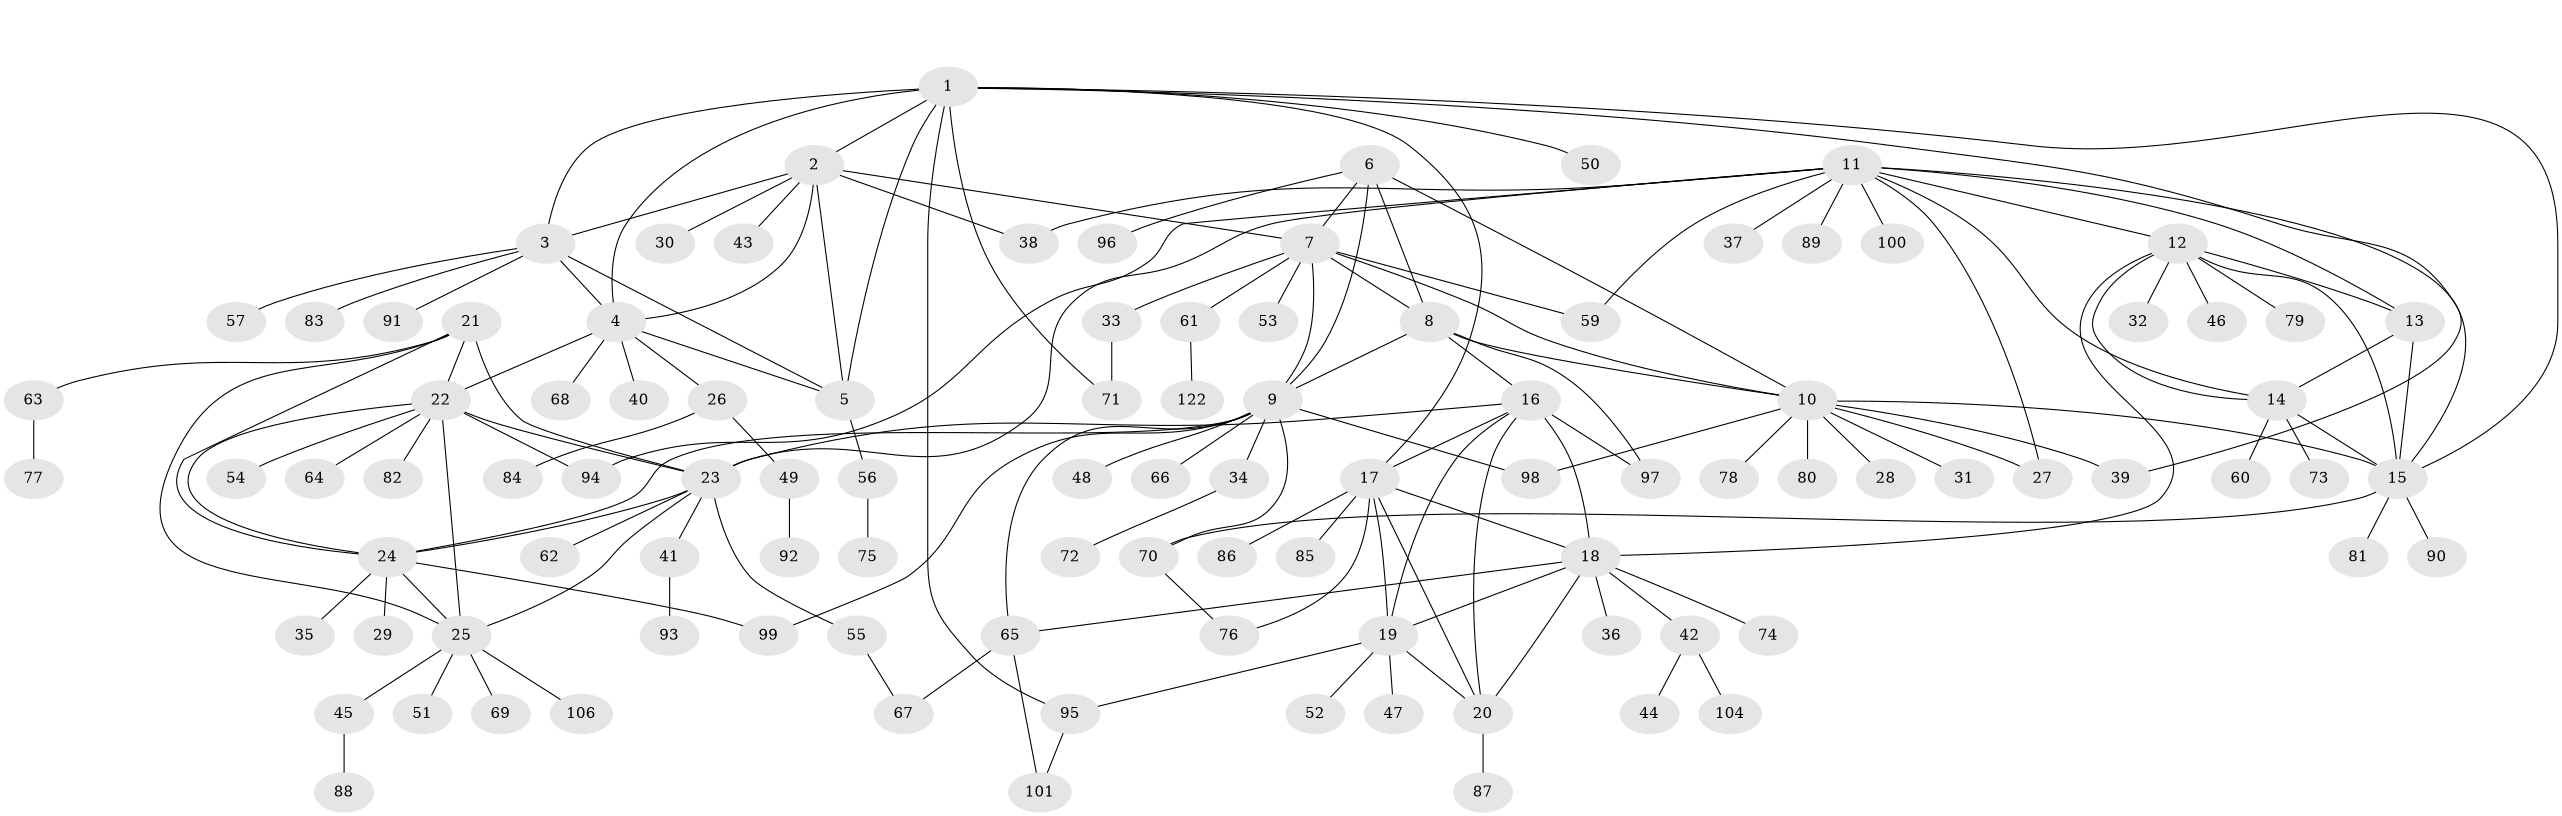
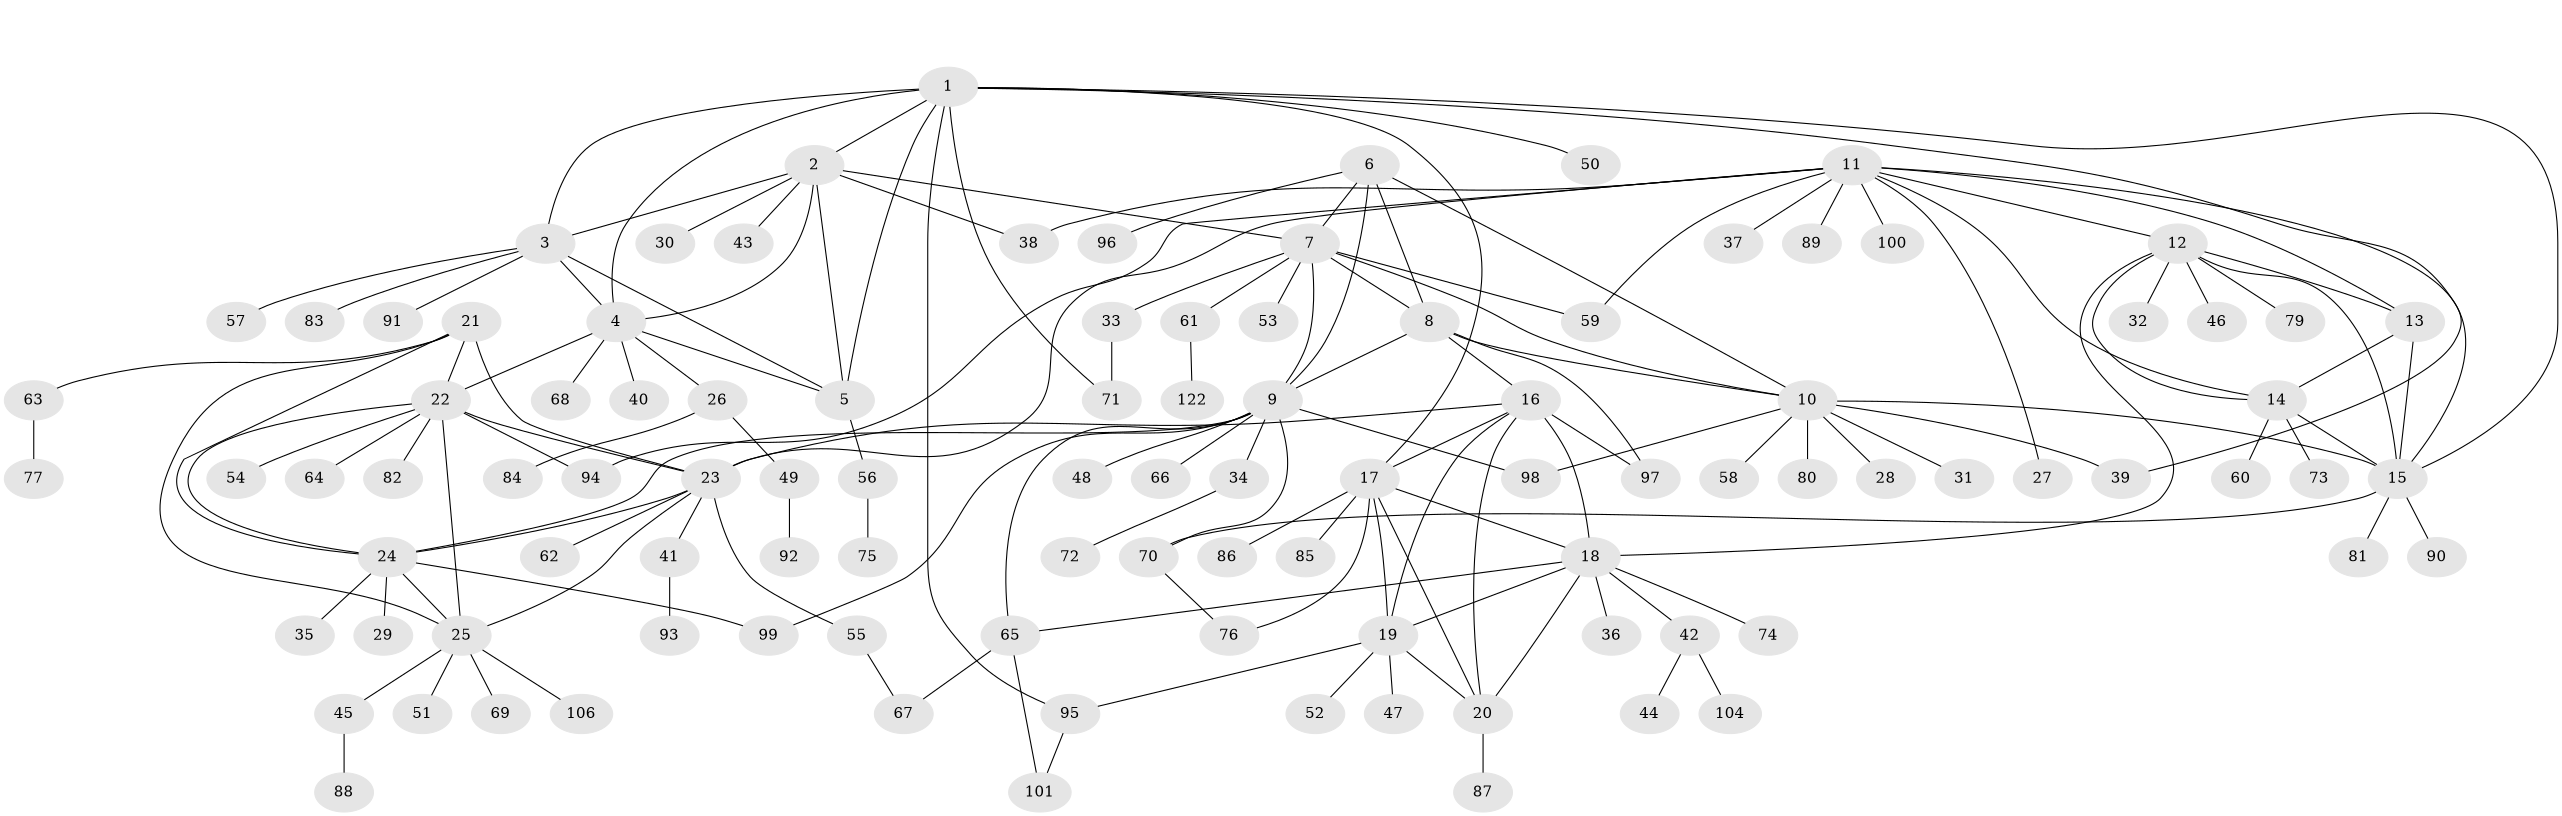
edge "10" -- "27": removed
node "78": label "78" -> "58"
